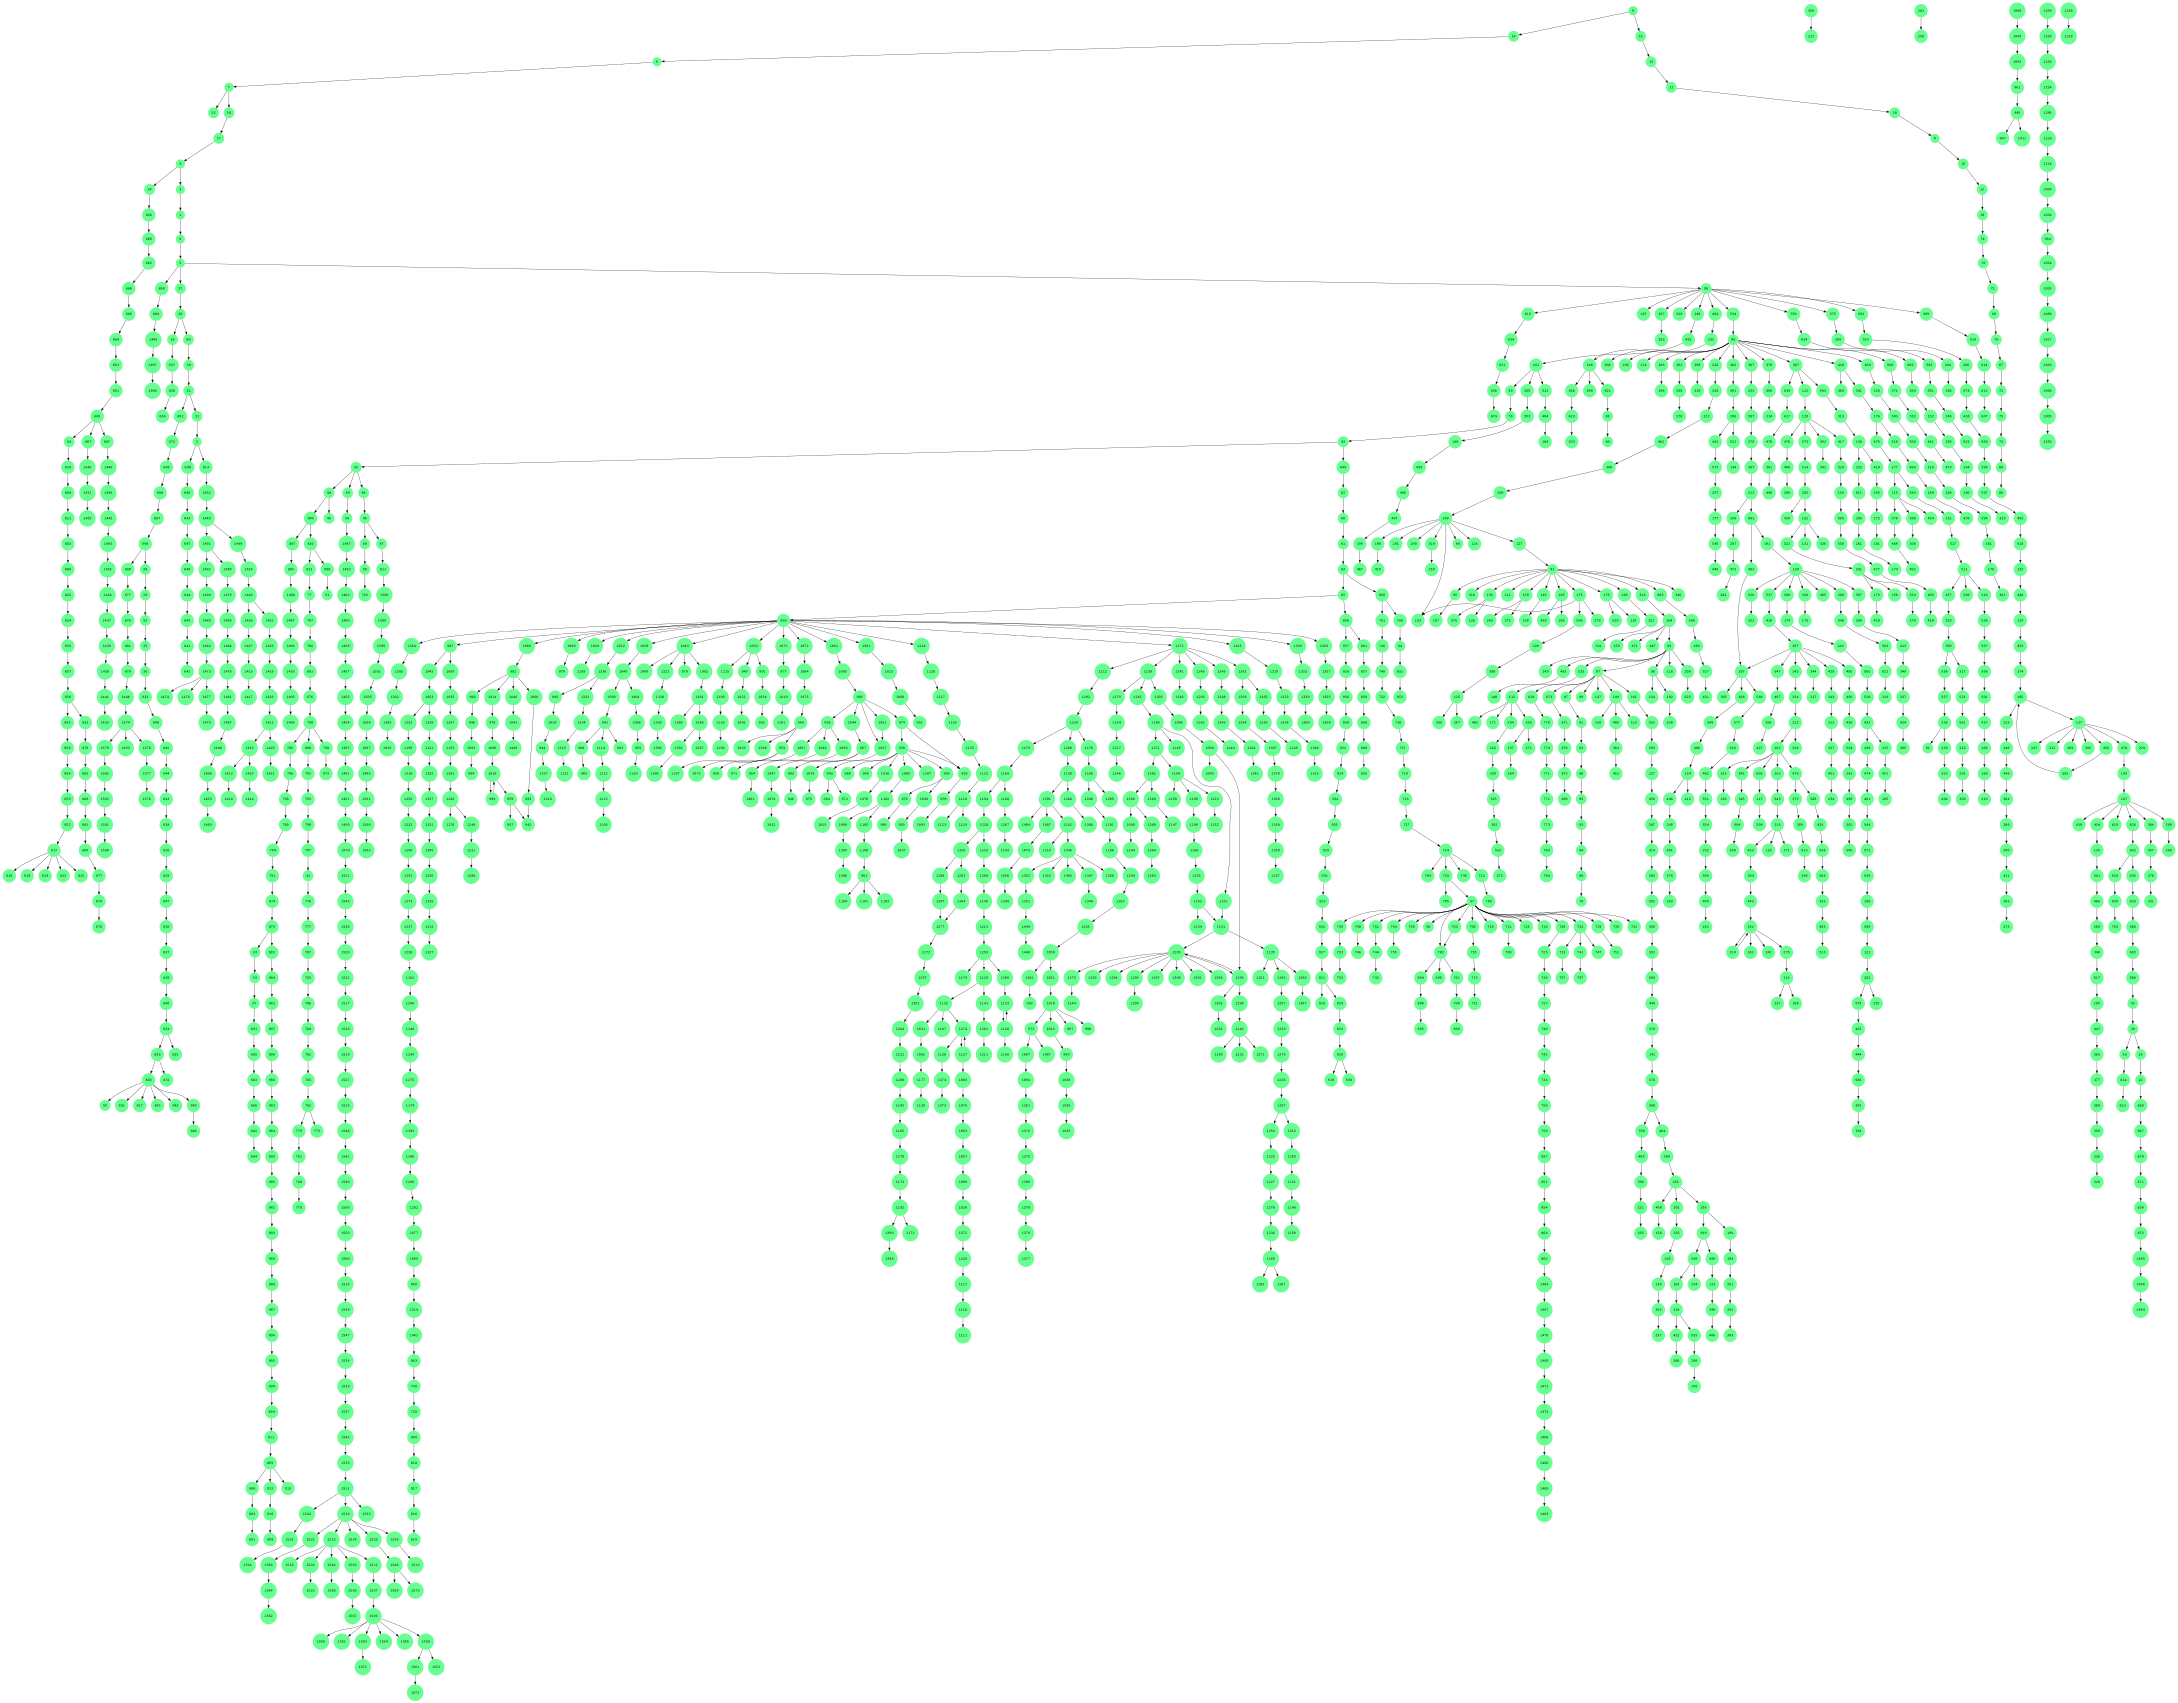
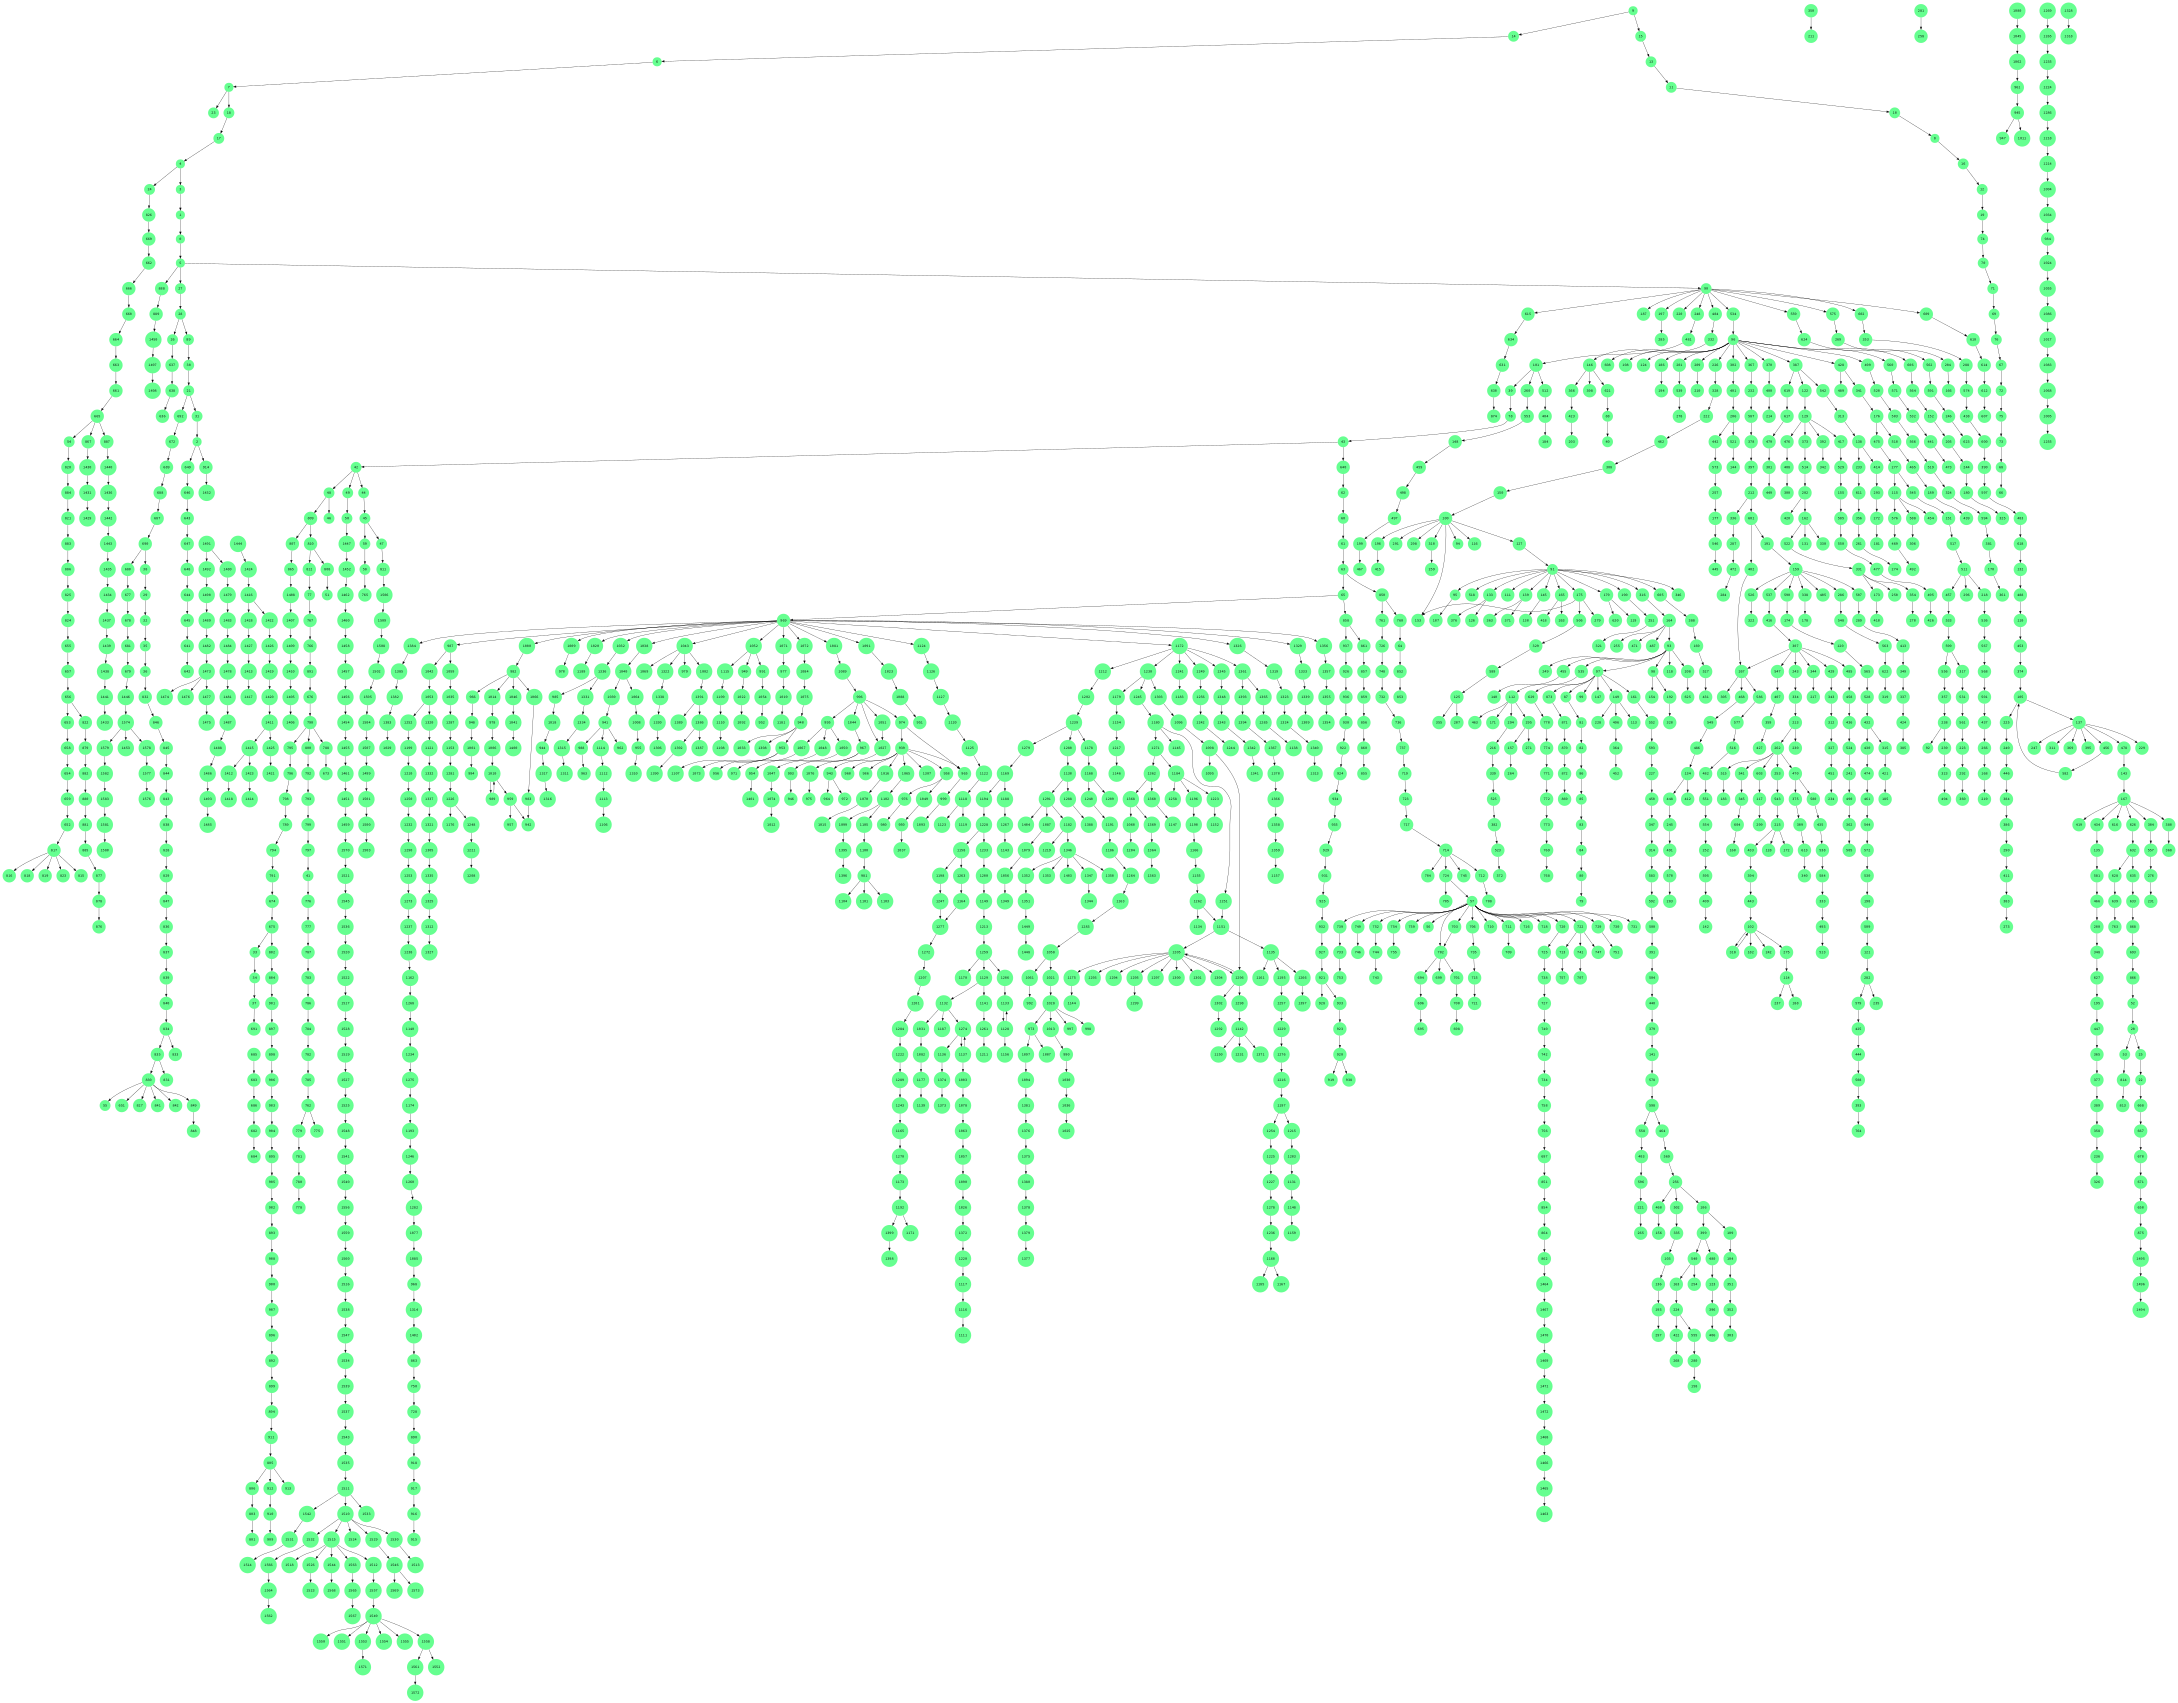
node "1445": removed
edge "691" -> "685": removed
